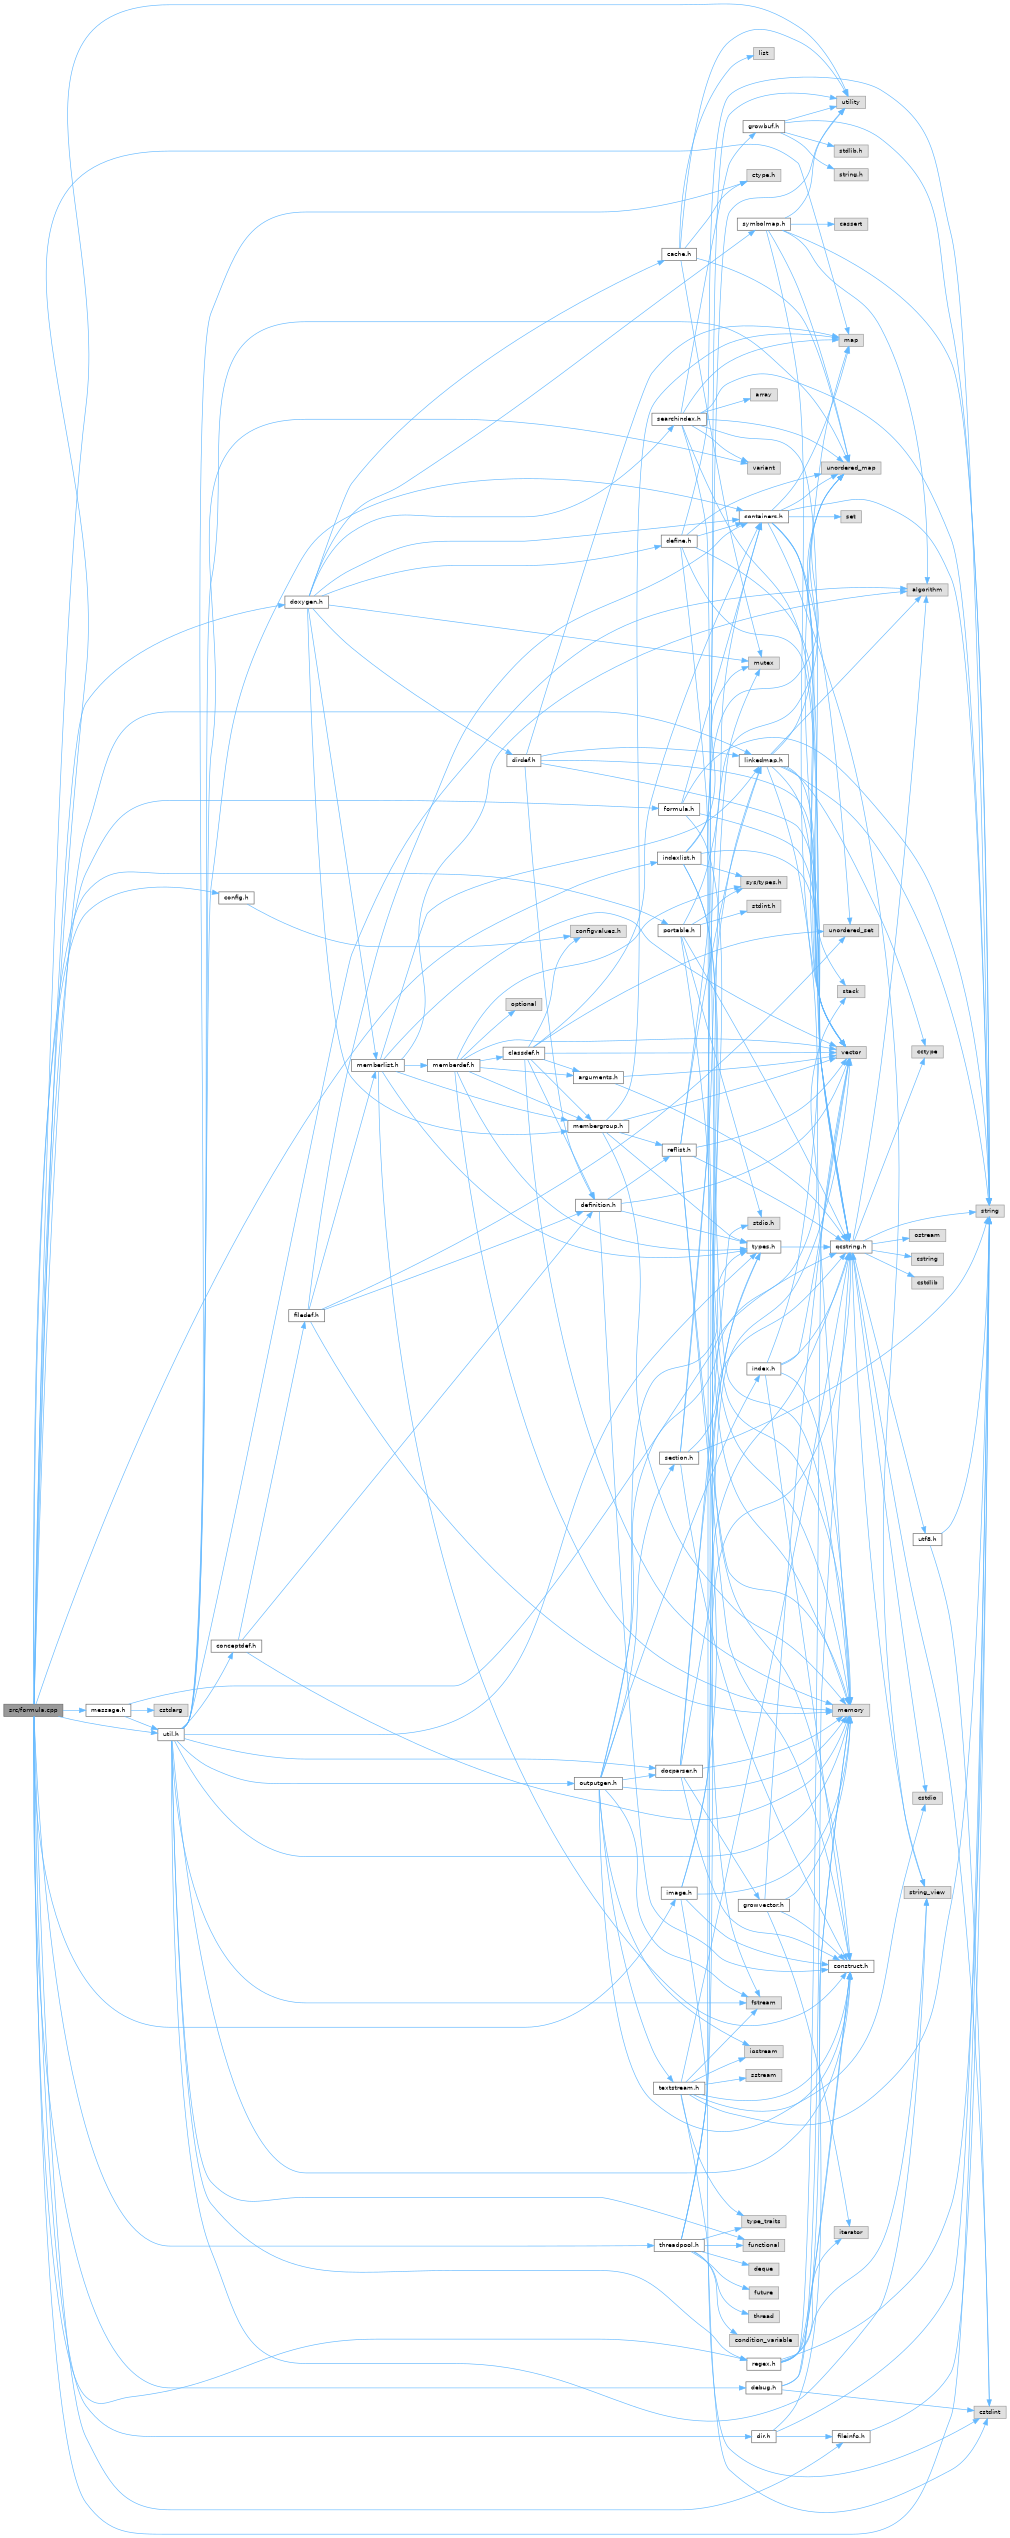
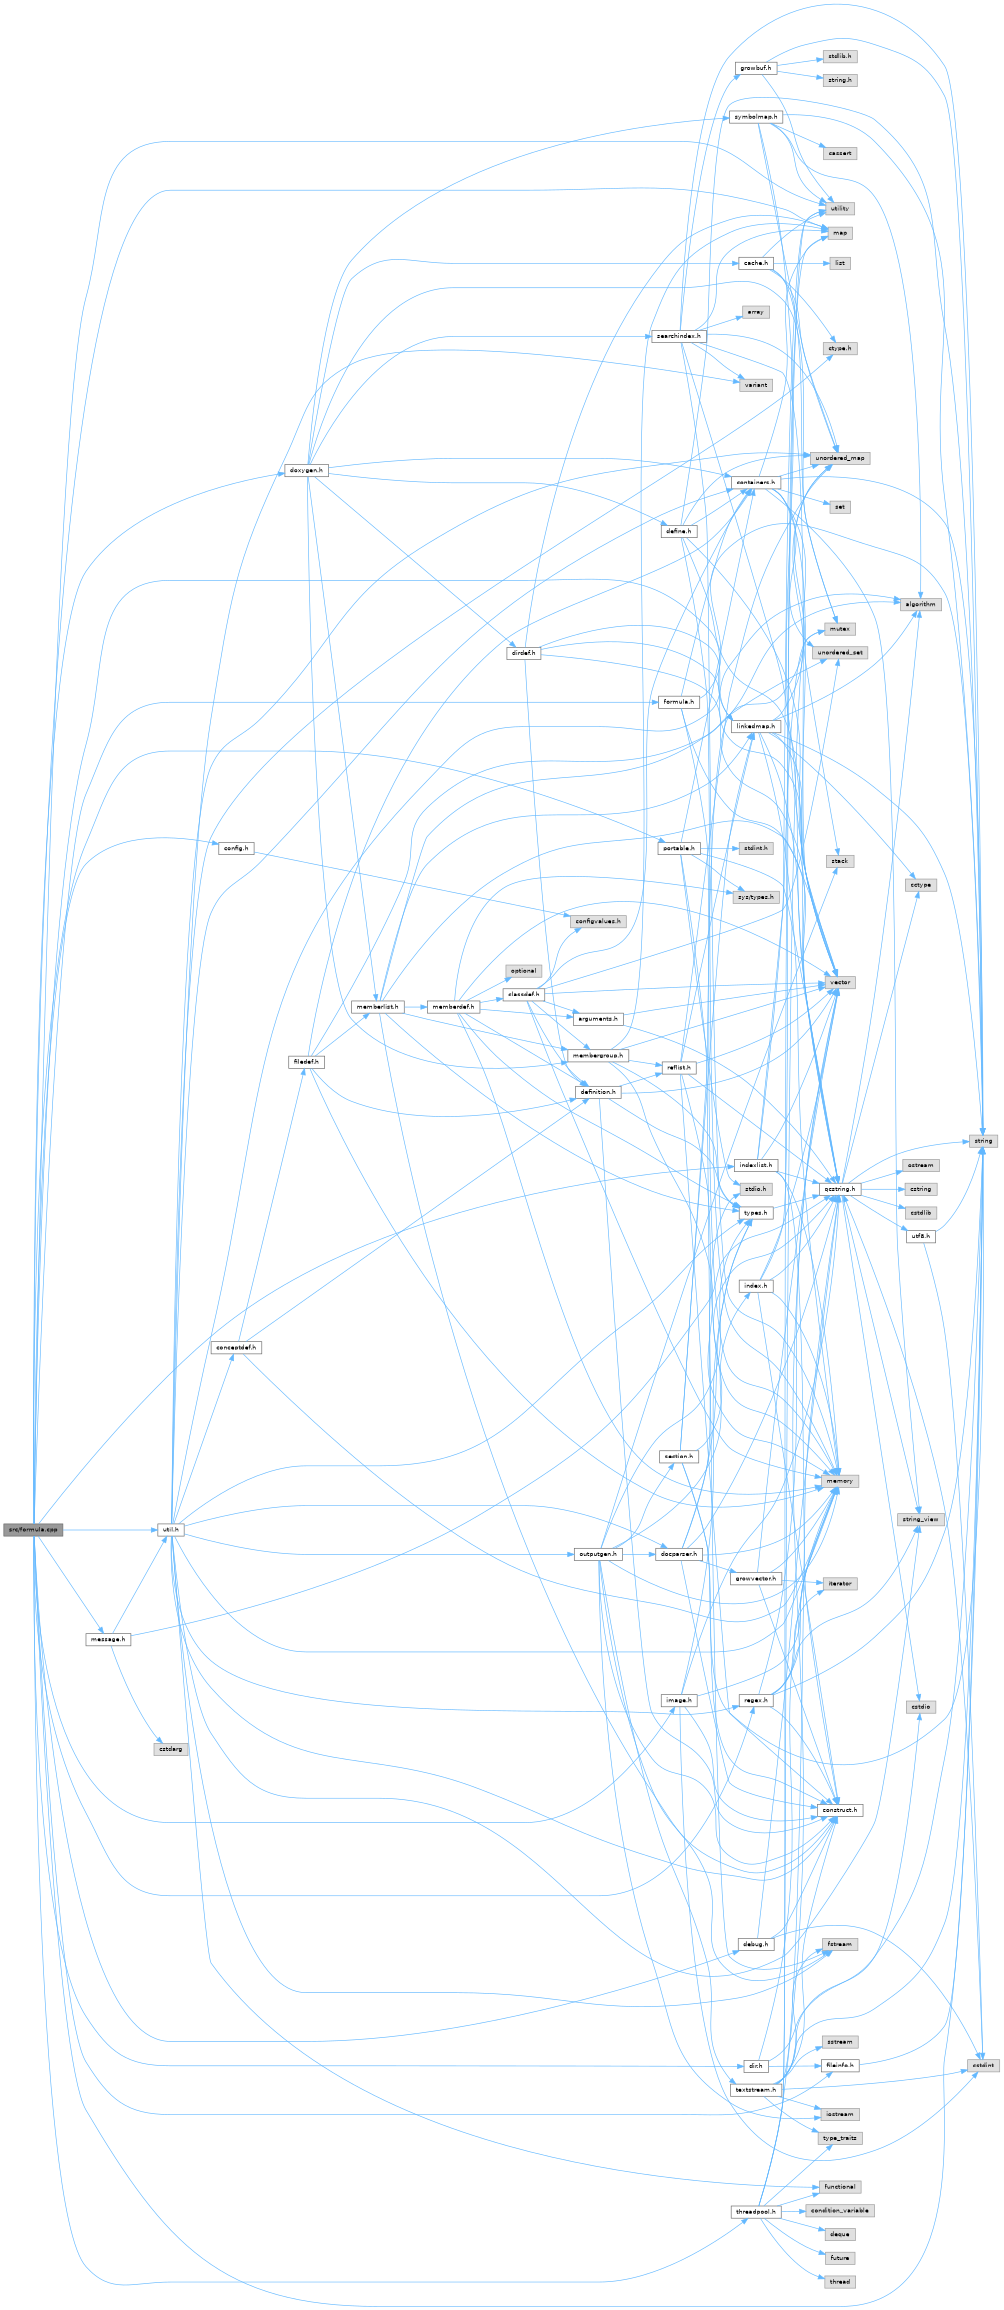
edge "indexlist.h" -> "sys/types.h": now "indexlist.h" -> "vector"
edge "memberdef.h" -> "membergroup.h": now "memberdef.h" -> "definition.h"
